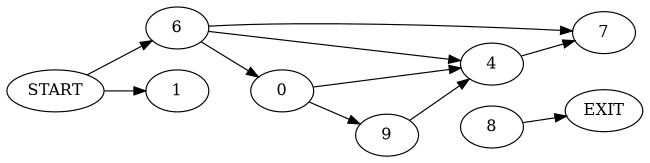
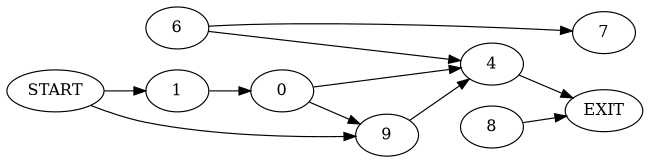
edge "4" -> "7": now "4" -> "EXIT"
edge "6" -> "0": now "1" -> "0"
edge "START" -> "6": now "START" -> "9"
